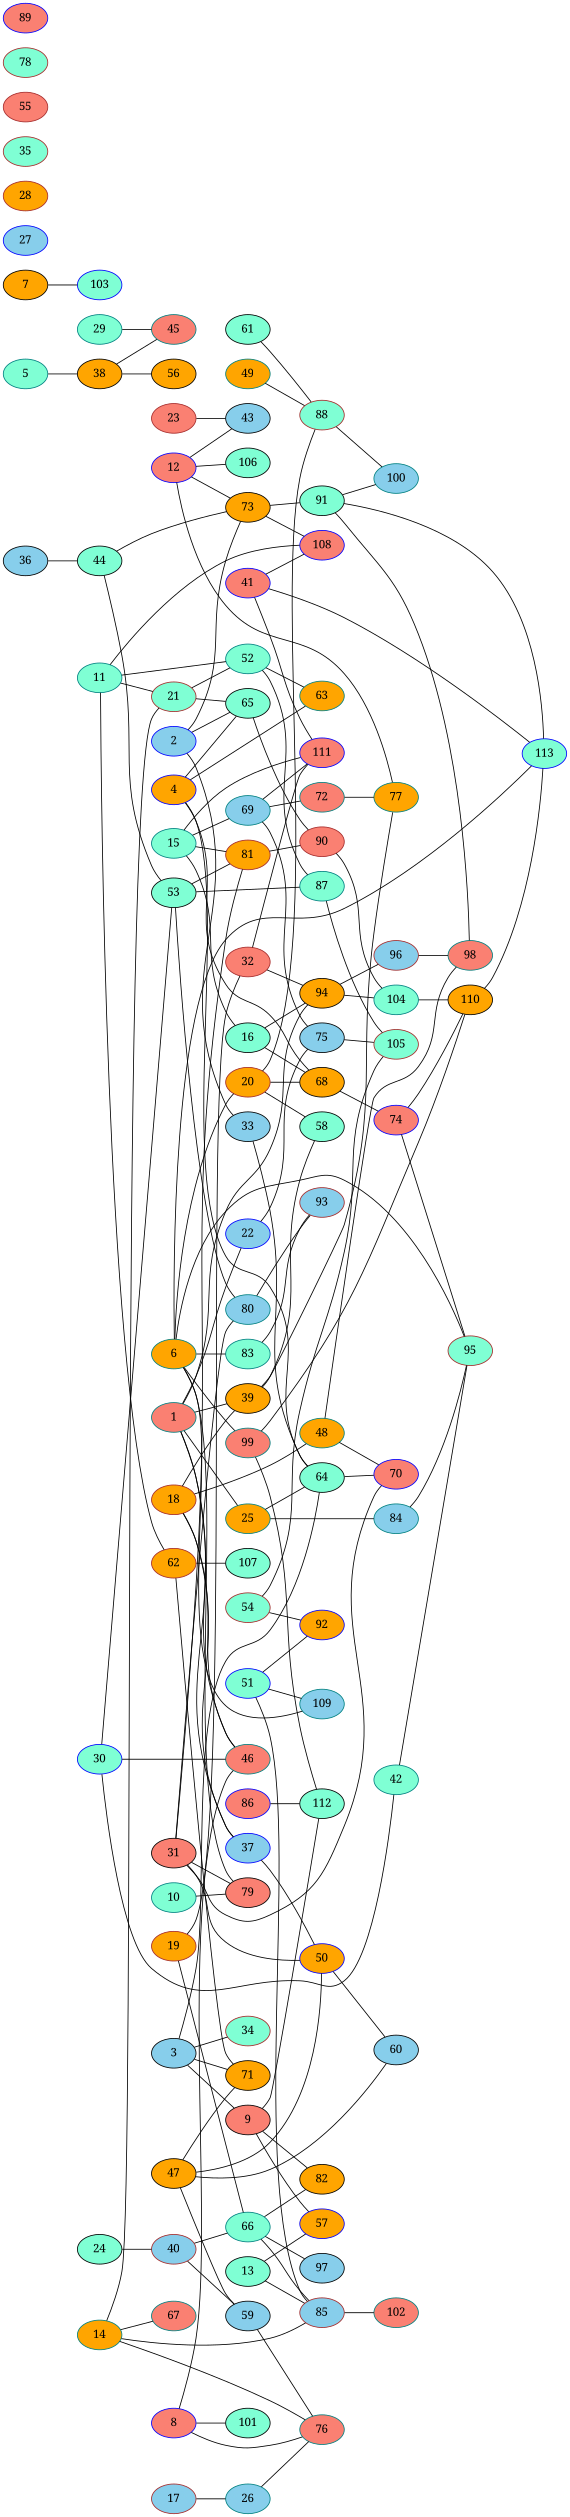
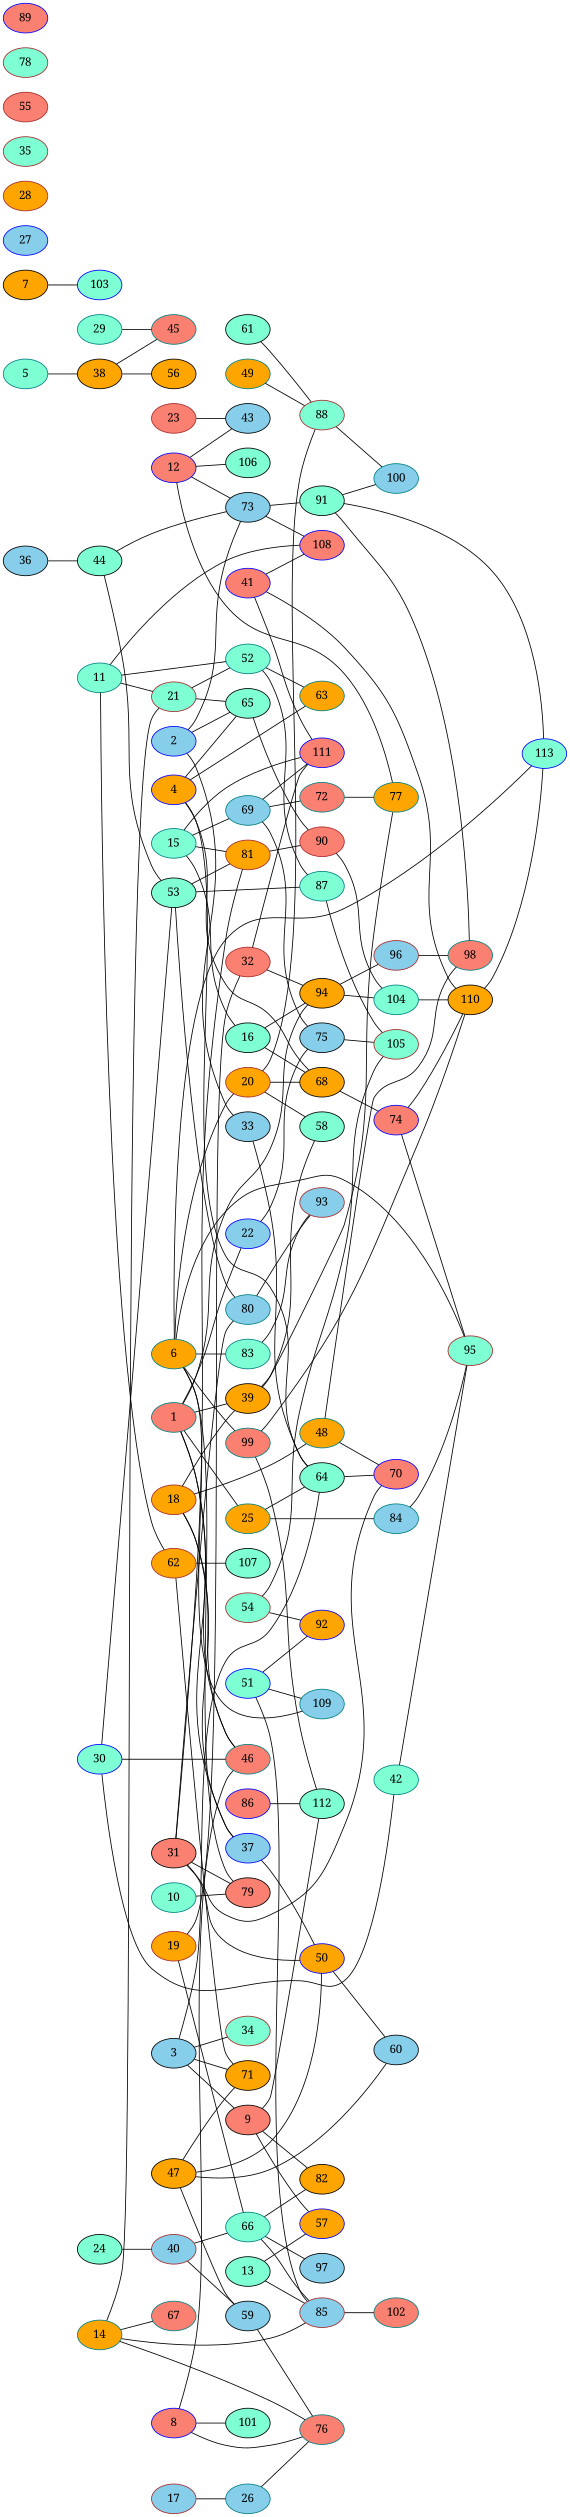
node "73": fillcolor orange -> skyblue
edge "41" -- "113": now "41" -- "110"
